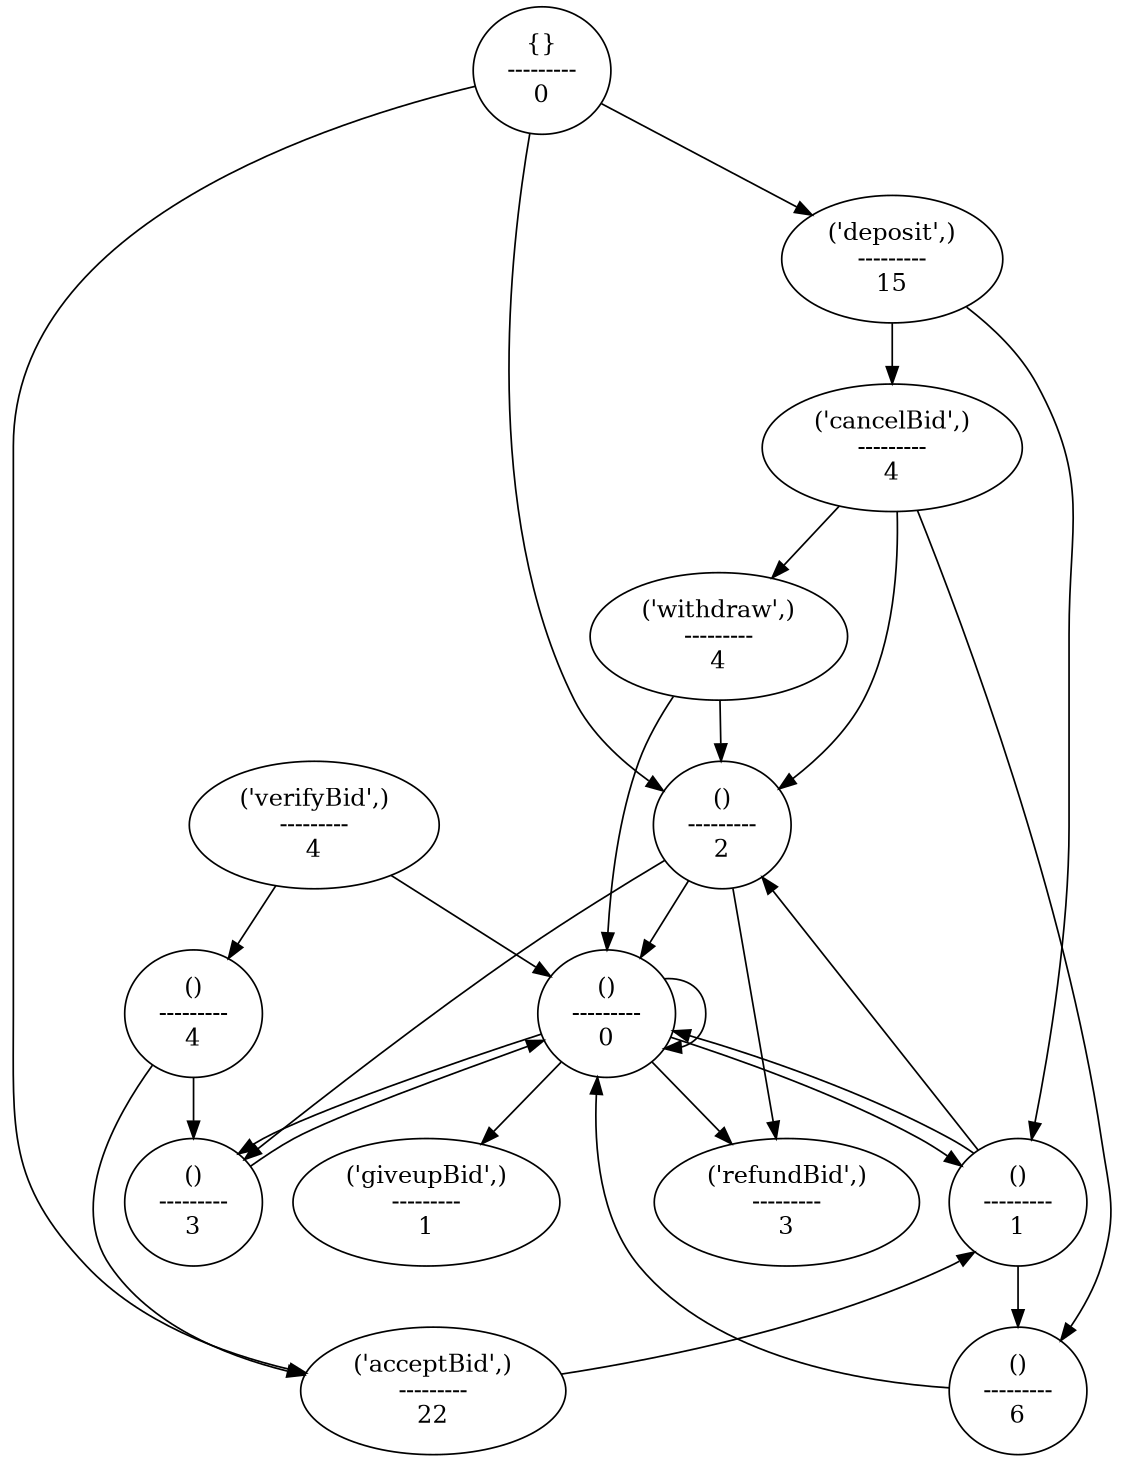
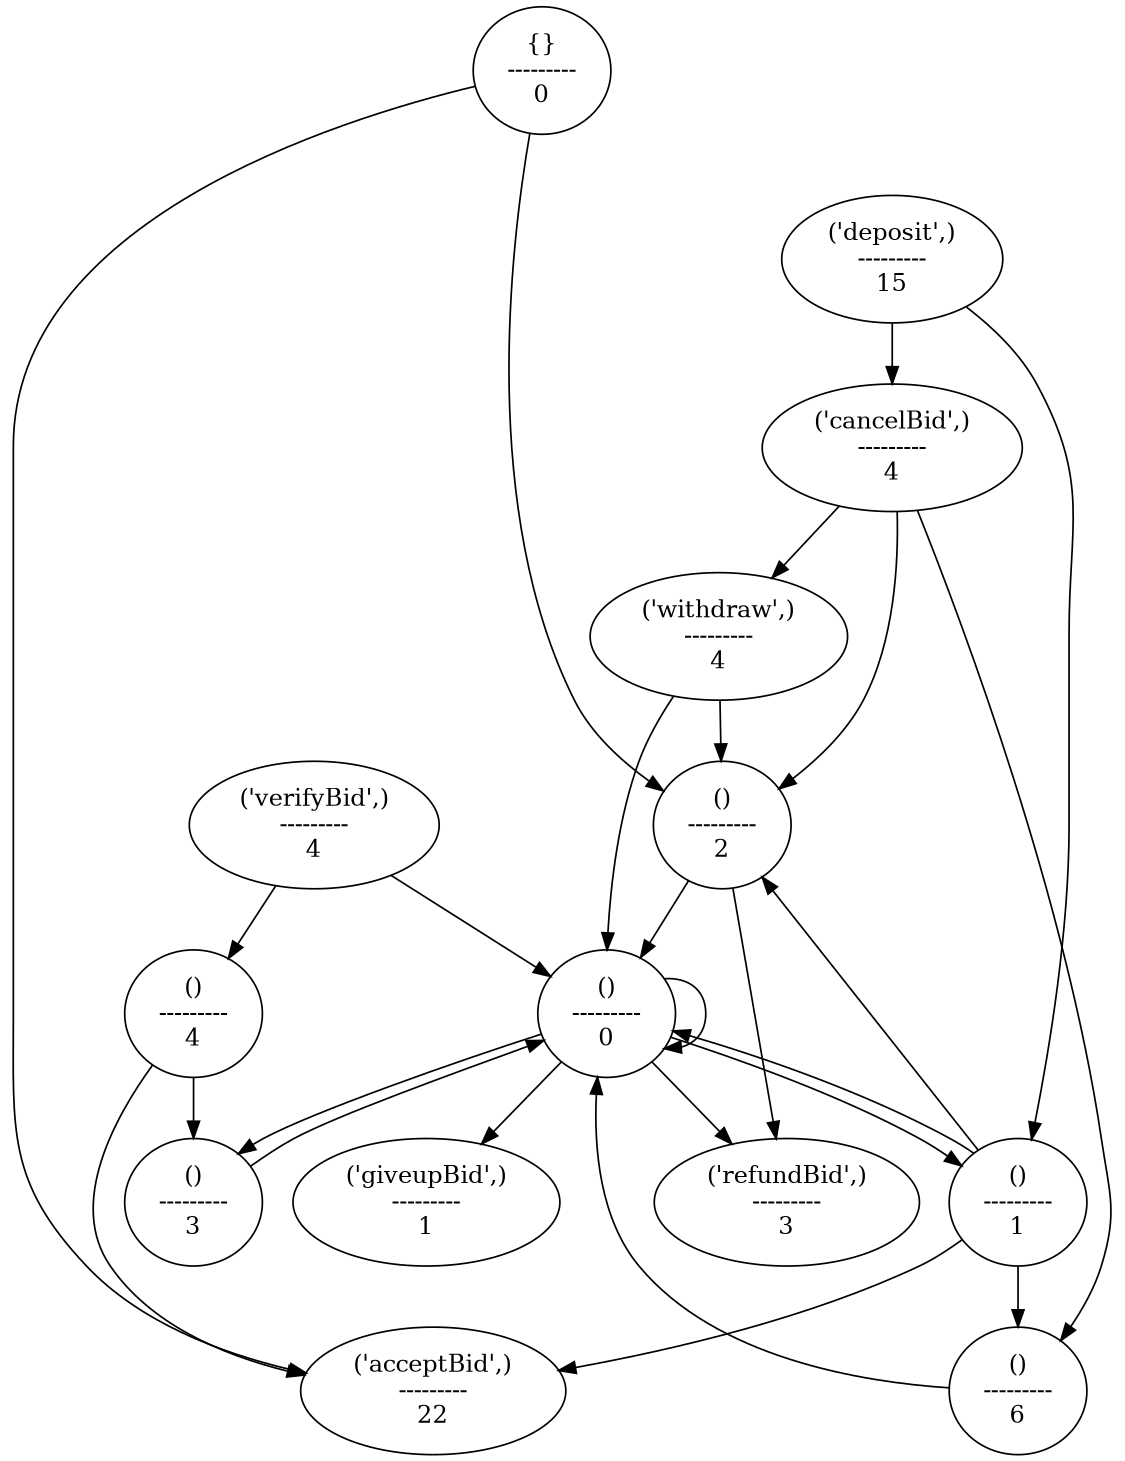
edge "{} --------- 0" -> "('deposit',) --------- 15": removed
edge "() --------- 2" -> "() --------- 3": removed
edge "('acceptBid',) --------- 22" -> "() --------- 1": reversed
